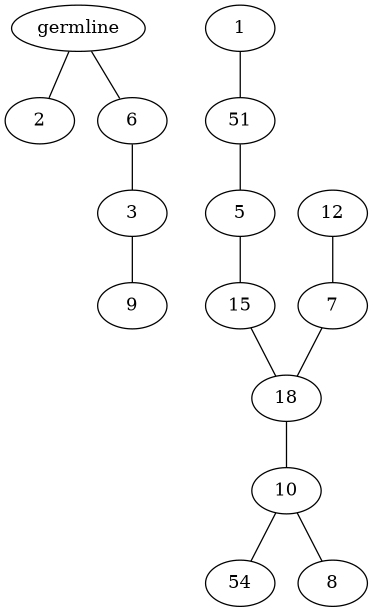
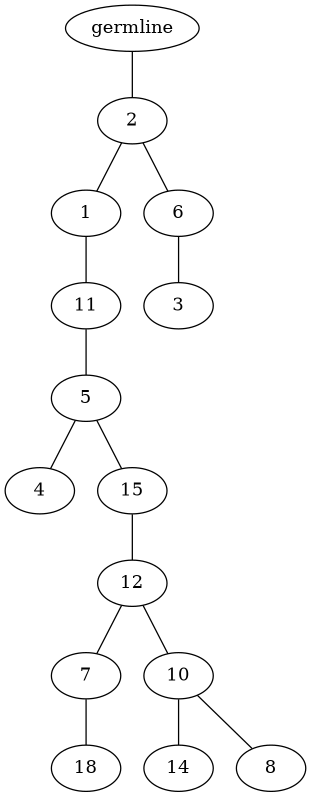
edge "germline" -- "6": now "2" -- "6"
node "51": label "51" -> "11"
edge "2" -- "1": added
node "9": removed
edge "15" -- "18": now "15" -- "12"
edge "18" -- "10": now "12" -- "10"
node "4": added
node "54": label "54" -> "14"
